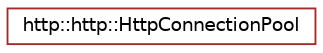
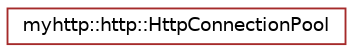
node "http::http::HttpConnectionPool": label "http::http::HttpConnectionPool" -> "myhttp::http::HttpConnectionPool"
